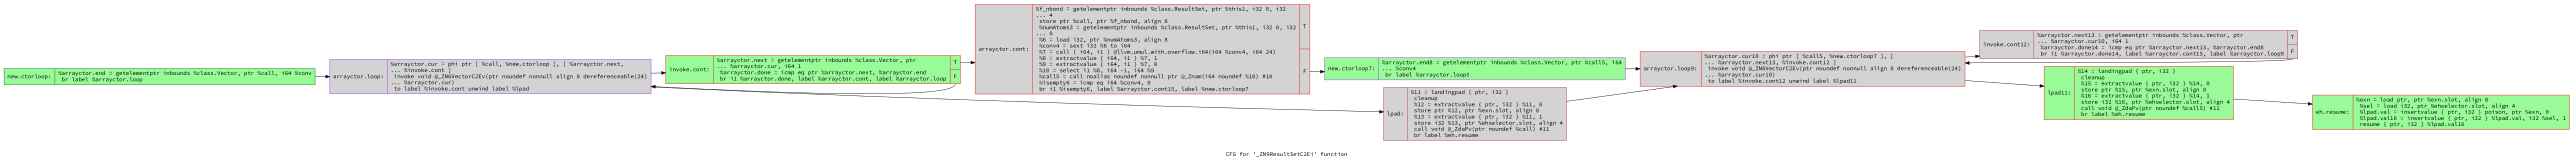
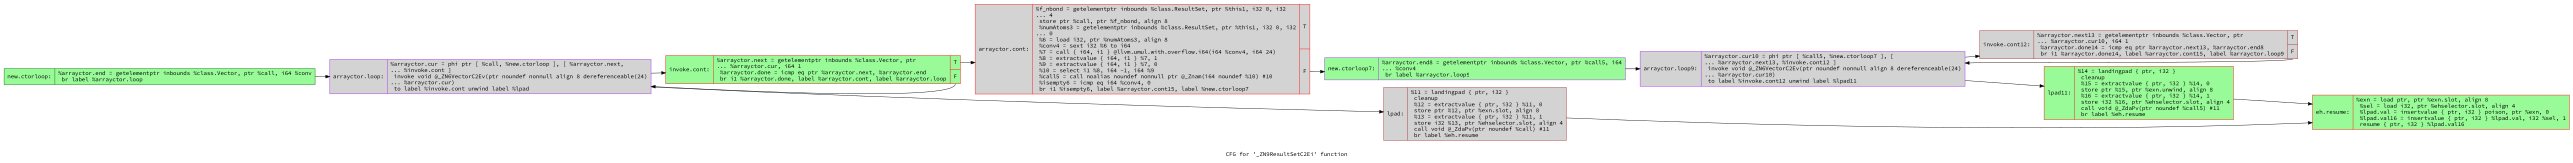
node "arrayctor.loop9:": color red -> purple
node "lpad11:": text "store ptr %15, ptr %exn.slot, align 8" -> "store ptr %15, ptr %exn.unwind, align 8"
edge "lpad:" -> "arrayctor.loop9:": now "lpad:" -> "eh.resume:"
